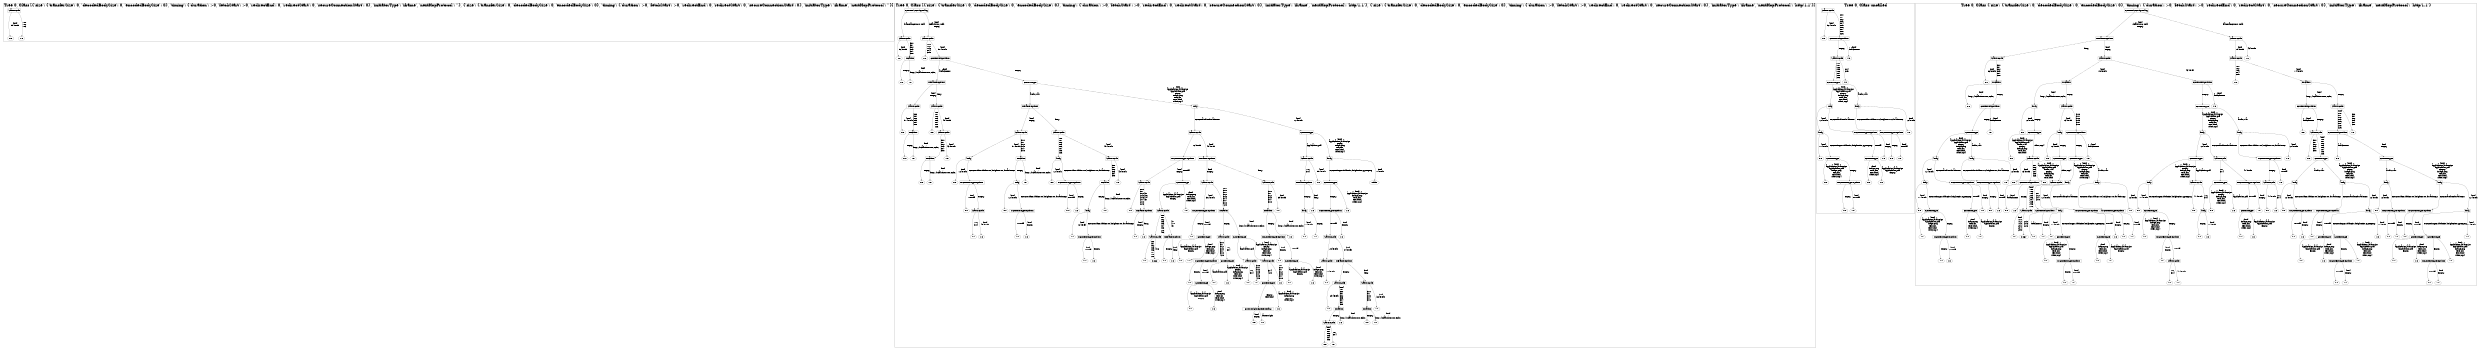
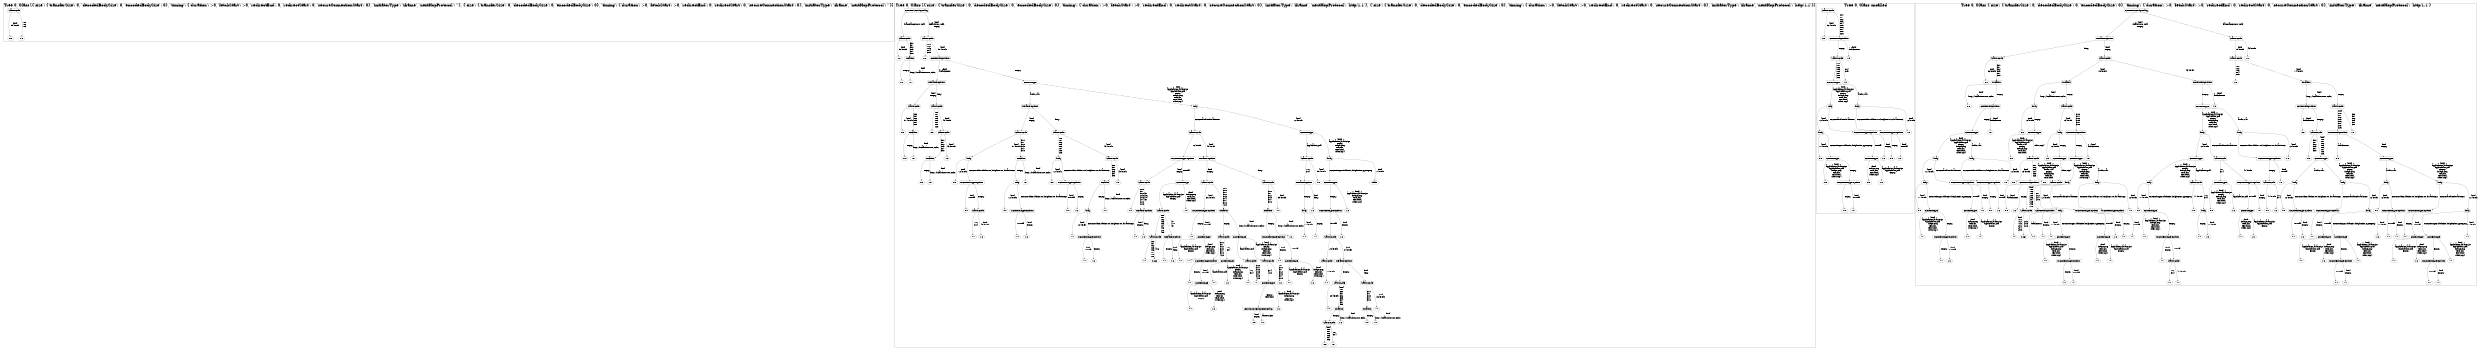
node "Cross-Origin-Opener-Policy": label "Cross-Origin-Opener-Policy" -> "Security-Origin-Opener-Policy"
